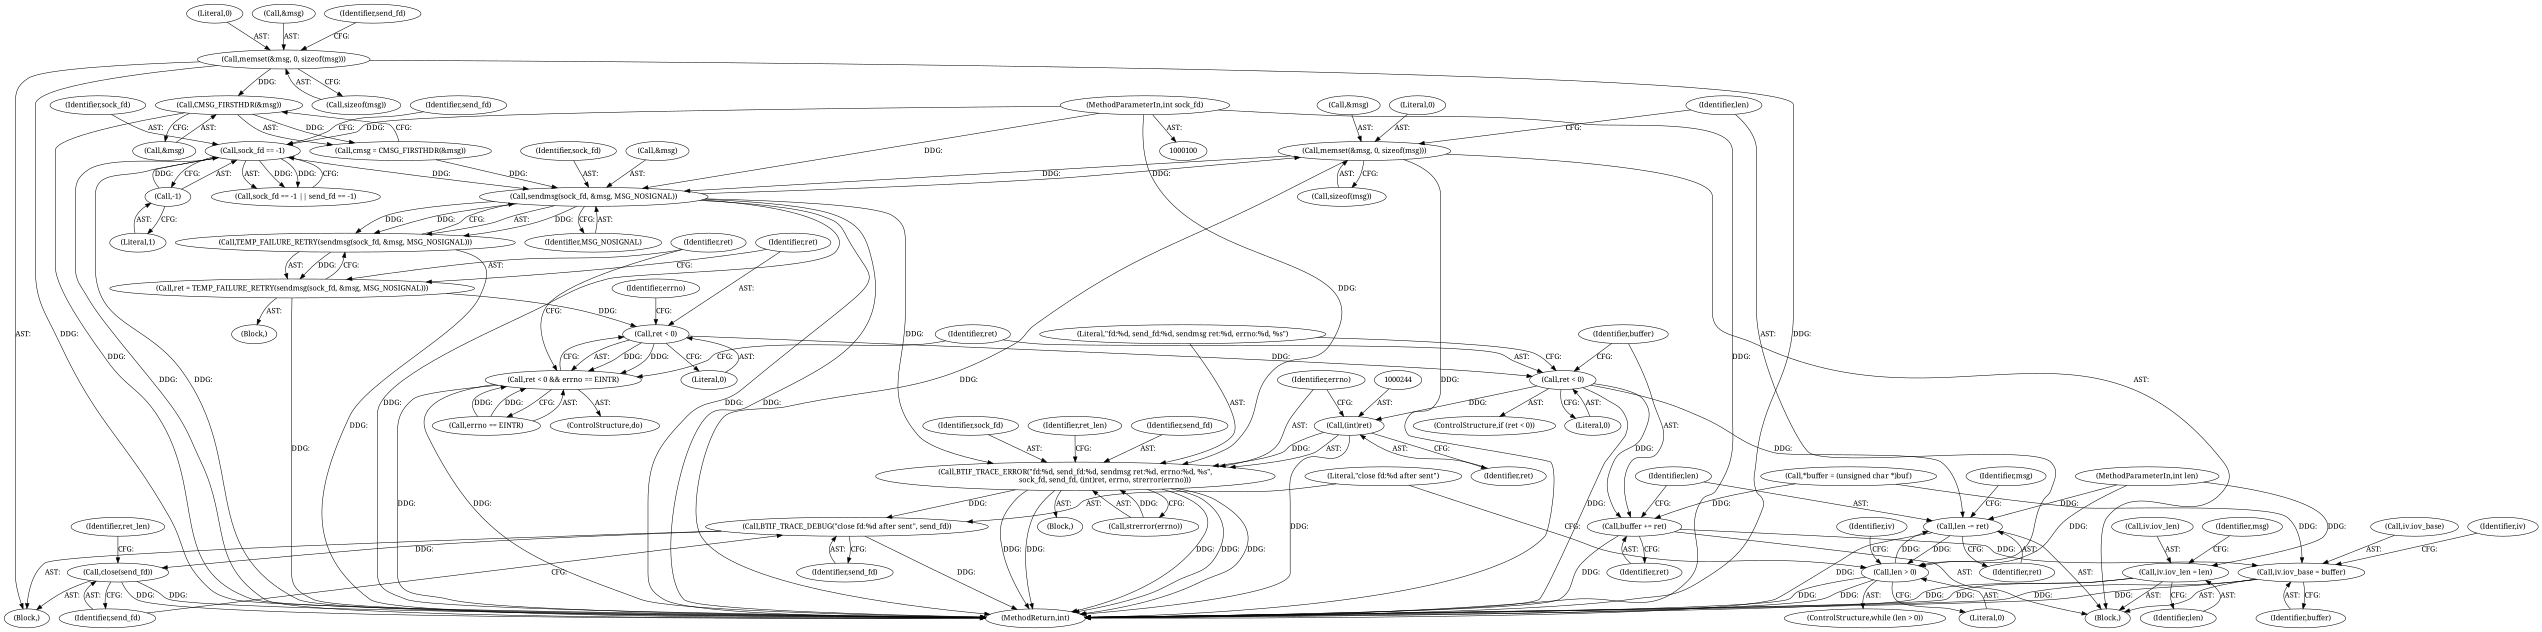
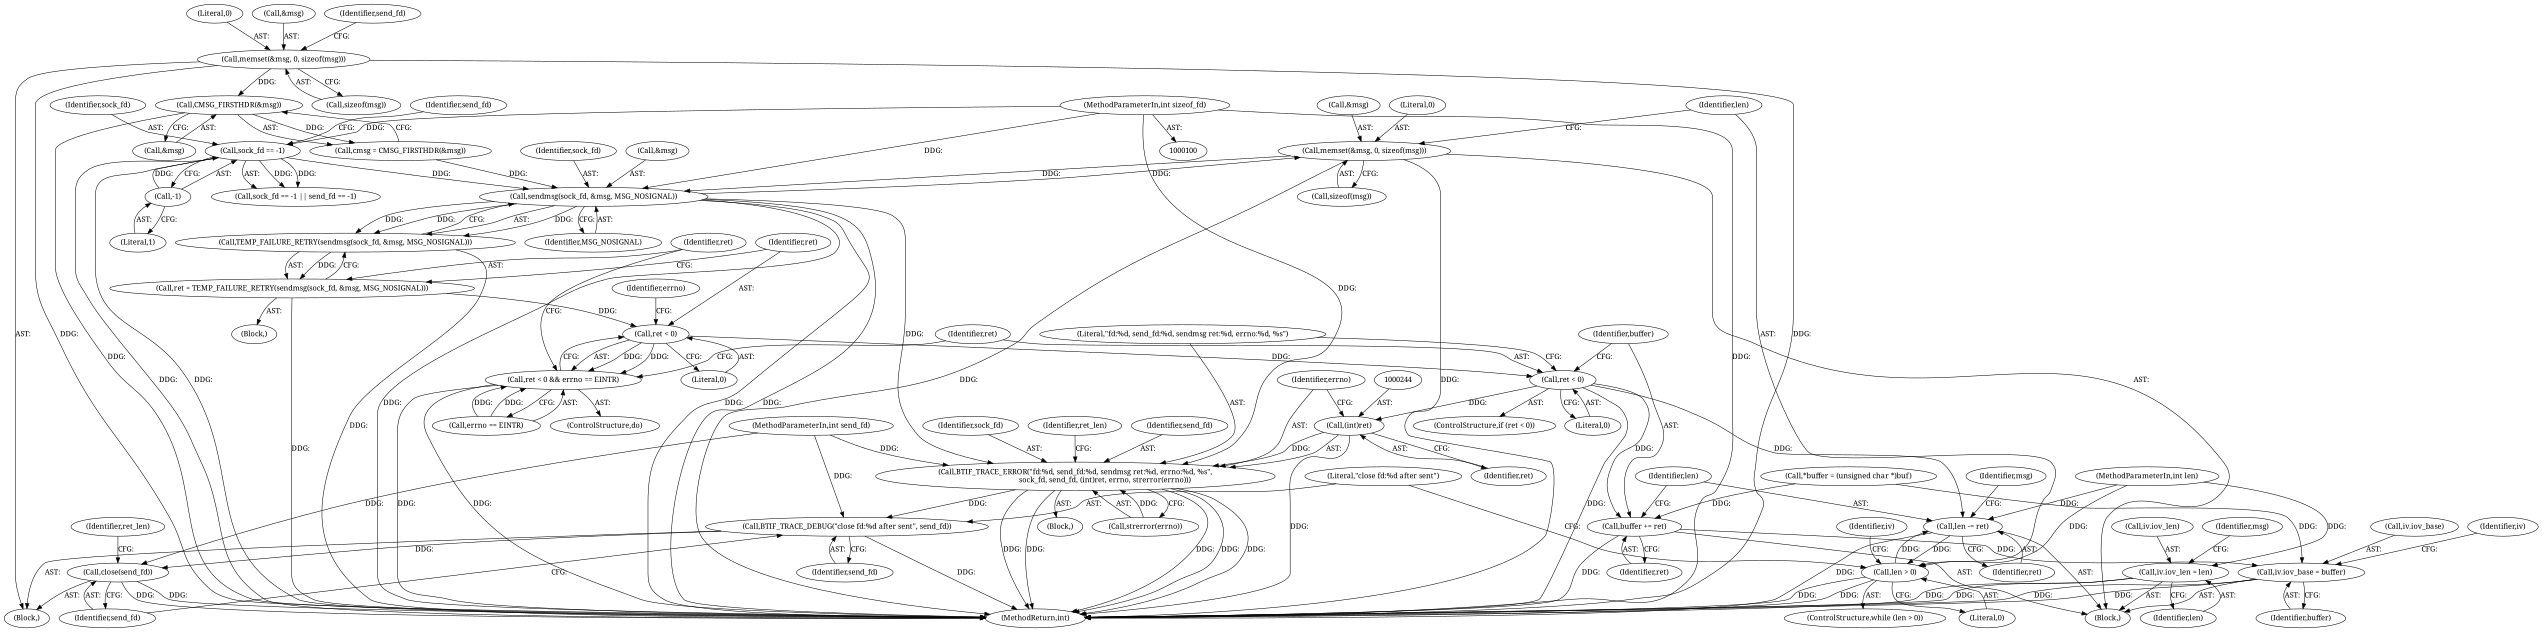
node "(MethodParameterIn,int sock_fd)": label "(MethodParameterIn,int sock_fd)" -> "(MethodParameterIn,int sizeof_fd)"
edge "(Call,sock_fd == -1 || send_fd == -1)" -> "(Call,sock_fd == -1)": removed, label "CFG:"
node "(MethodParameterIn,int send_fd)": added
